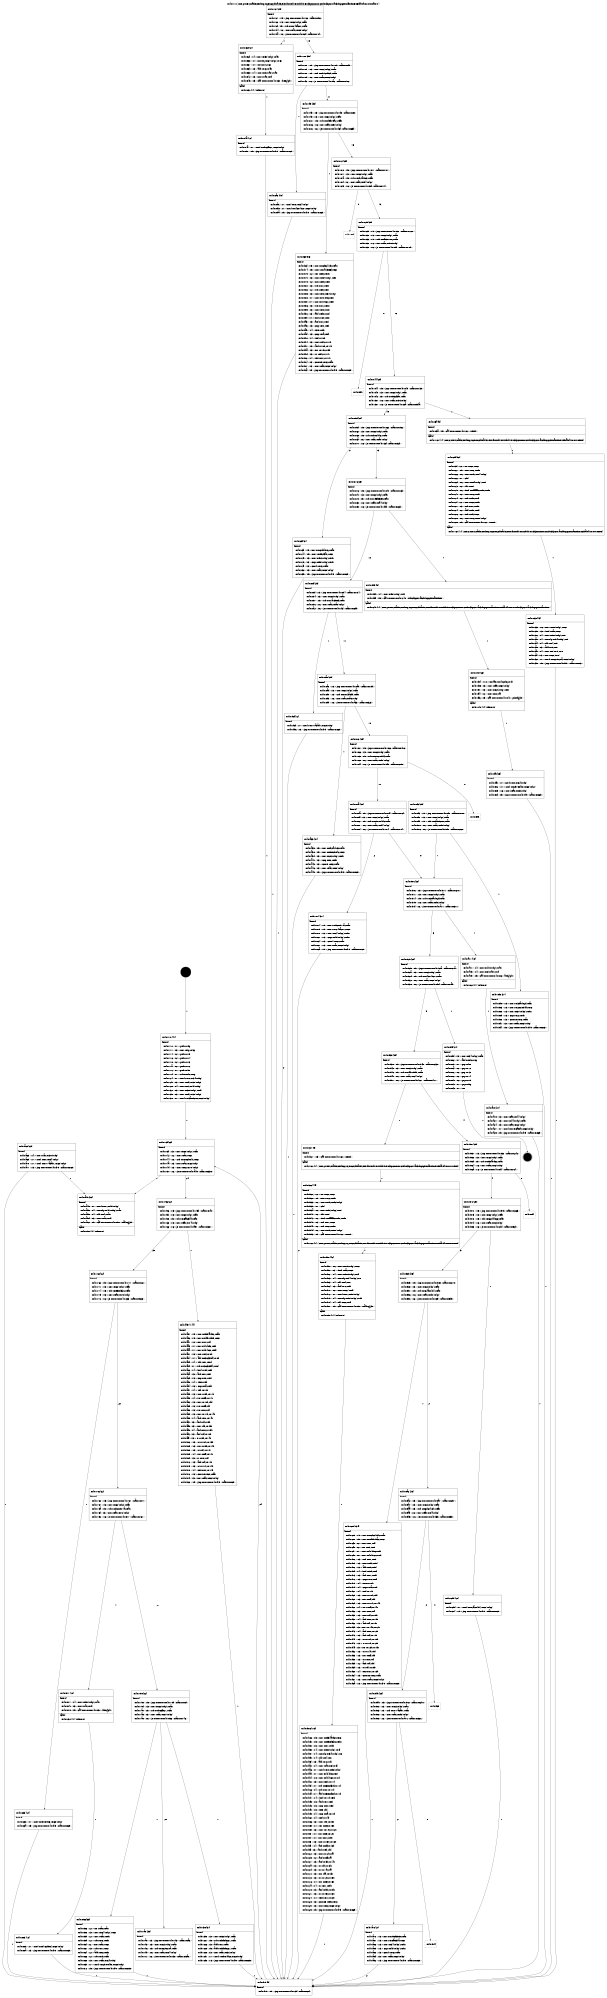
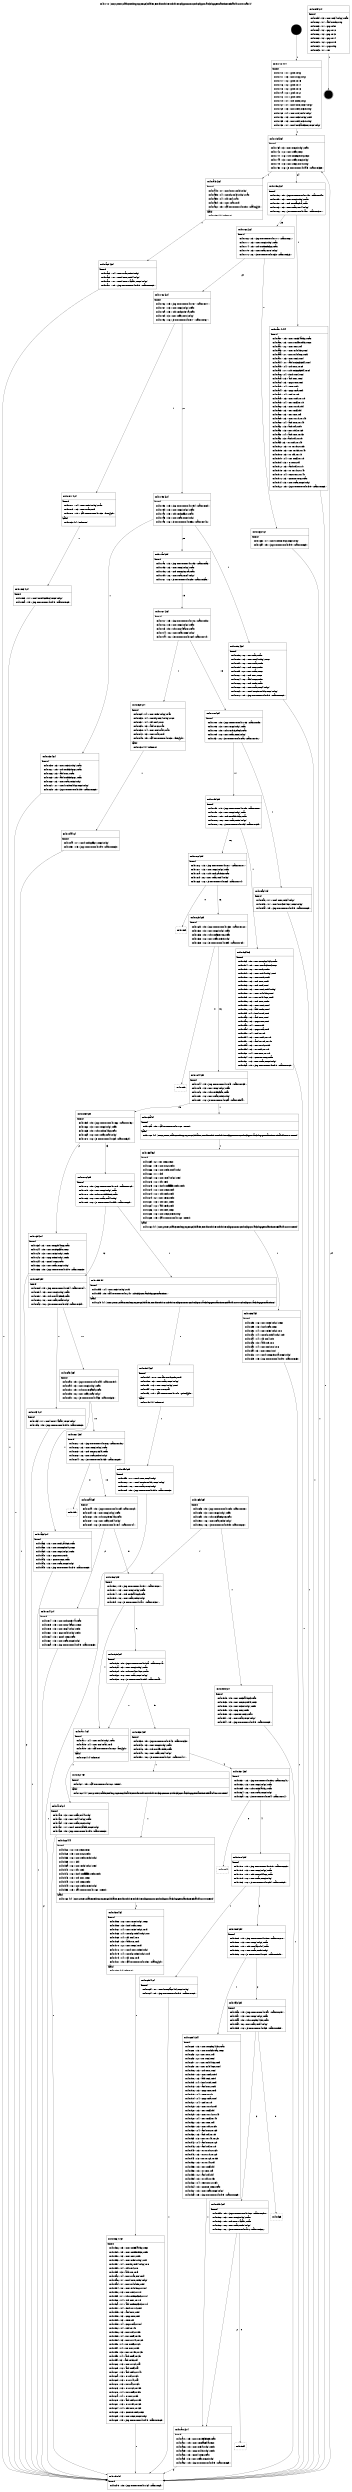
edge "0x4017ae [25]" -> "0x4017c7 [25]": added, label "19"
edge "0x401925 [25]" -> "0x401ebf [21]": now "0x401925 [25]" -> "0x401a11 [13]"
edge "0x401a65 [23]" -> "0x401a4e [23]": reversed
edge "0x401ce9 [134]" -> "0x401f79 [5]": now "0x401ce9 [134]" -> "0x401a7c [27]"
